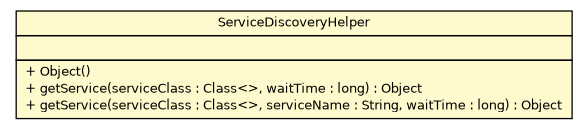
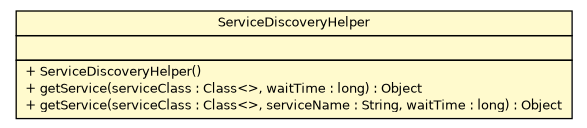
node "ServiceDiscoveryHelper": text "+ Object()" -> "+ ServiceDiscoveryHelper()"
